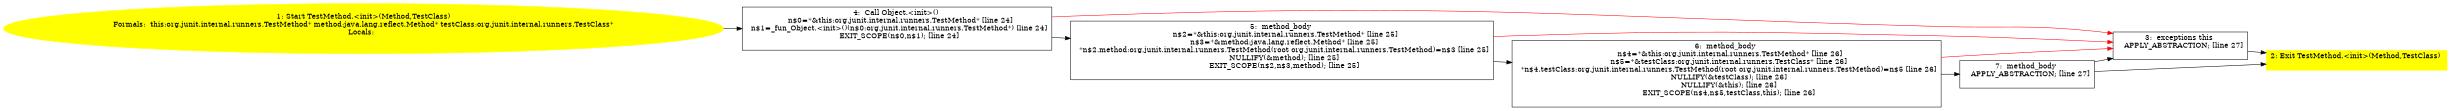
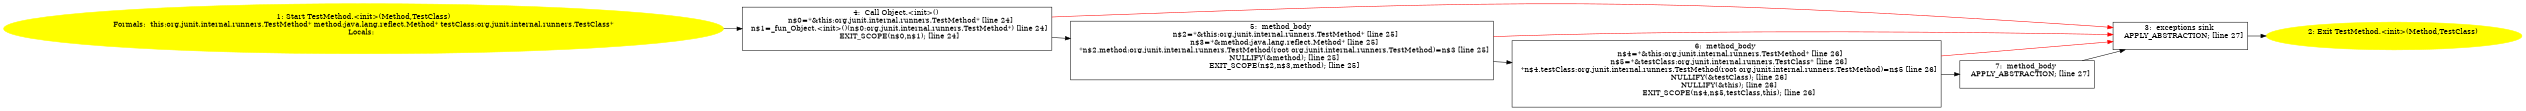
node "3:  exceptions this APPLY_ABSTRACTION; [line 27]": label "3:  exceptions this APPLY_ABSTRACTION; [line 27]" -> "3:  exceptions sink APPLY_ABSTRACTION; [line 27]"
node "2: Exit TestMethod.<init>(Method,TestClass)": shape box -> ellipse
edge "7:  method_body APPLY_ABSTRACTION; [line 27]" -> "2: Exit TestMethod.<init>(Method,TestClass)": removed
